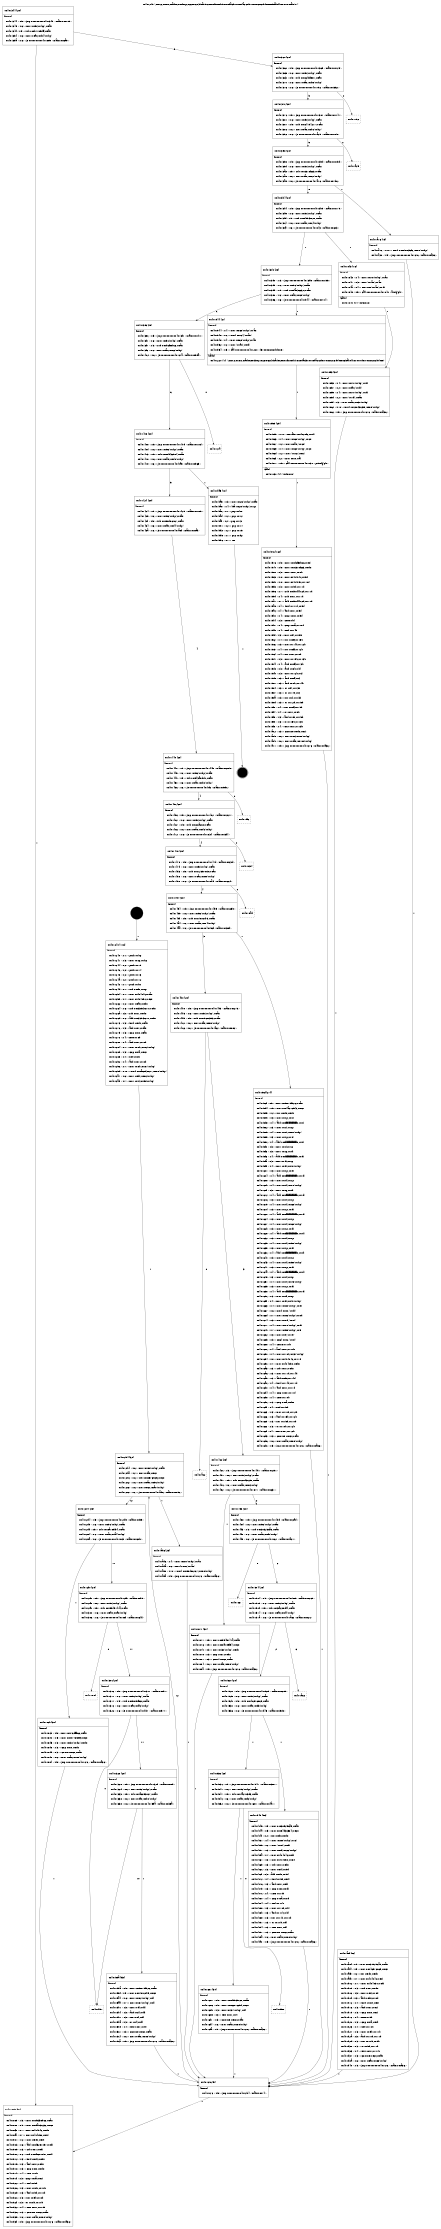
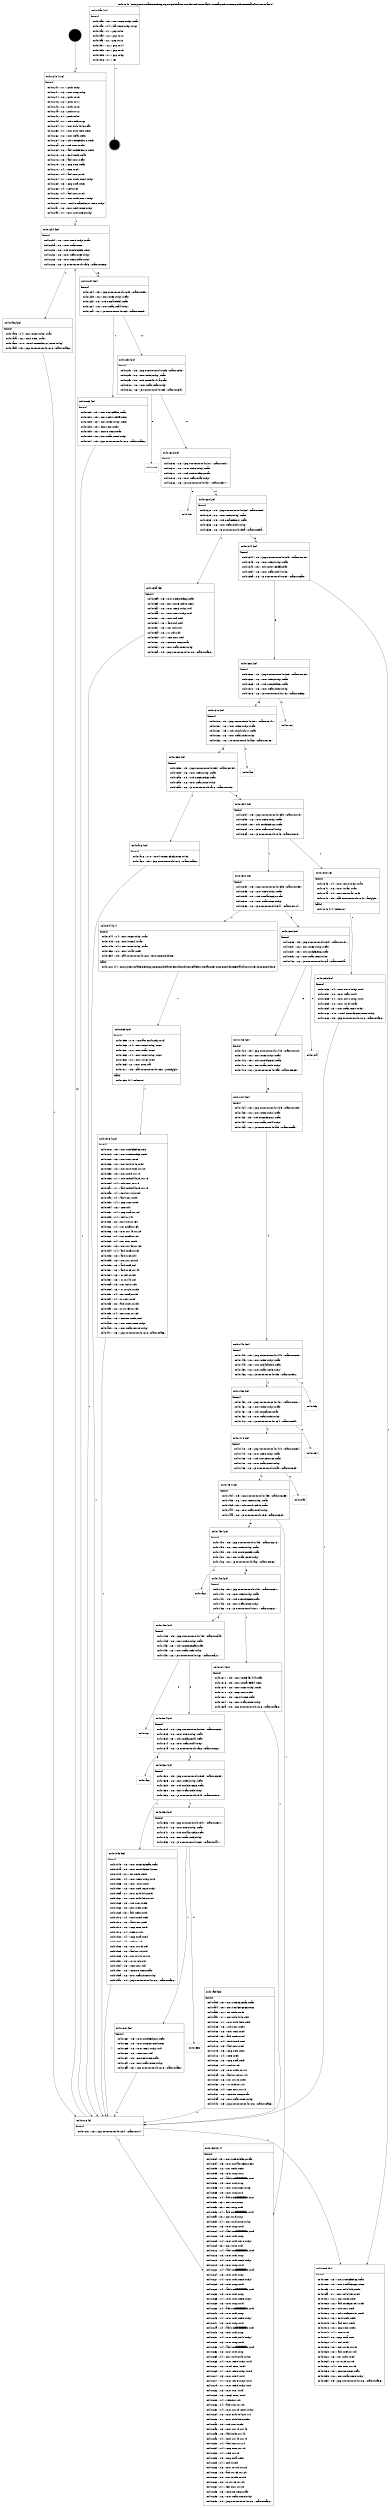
edge "0x401408 [28]" -> "0x401ba5 [18]": removed, label "1"
edge "0x4015cf [274]" -> "0x401c76 [5]": reversed
edge "0x401328 [28]" -> "0x401bb7": now "0x401328 [28]" -> "0x401344 [28]"
